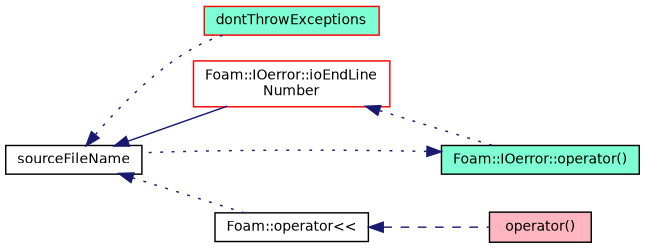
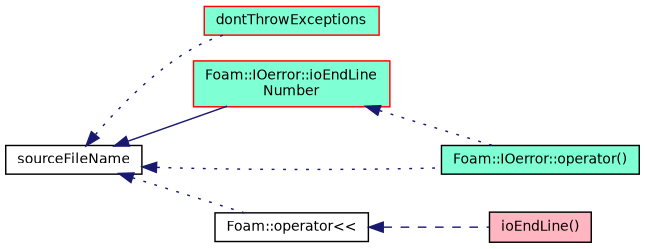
node "Foam::IOerror::ioEndLine Number": fillcolor white -> aquamarine
edge "sourceFileName" -> "Foam::IOerror::operator()": reversed
node "operator()": label "operator()" -> "ioEndLine()"
